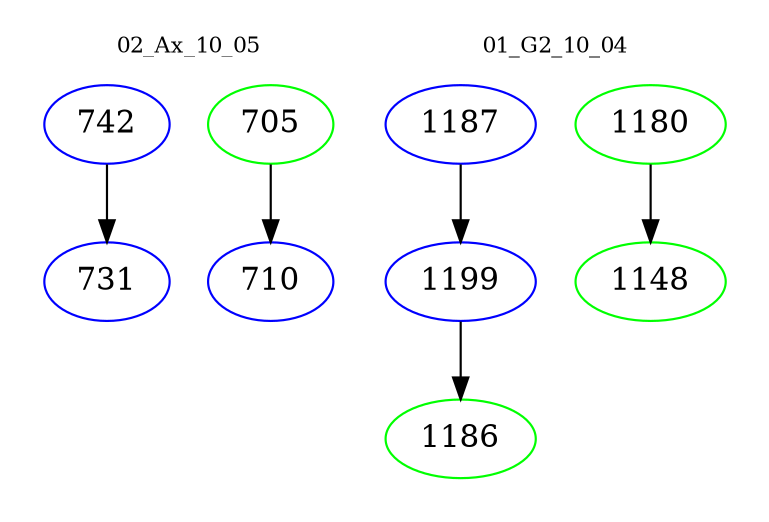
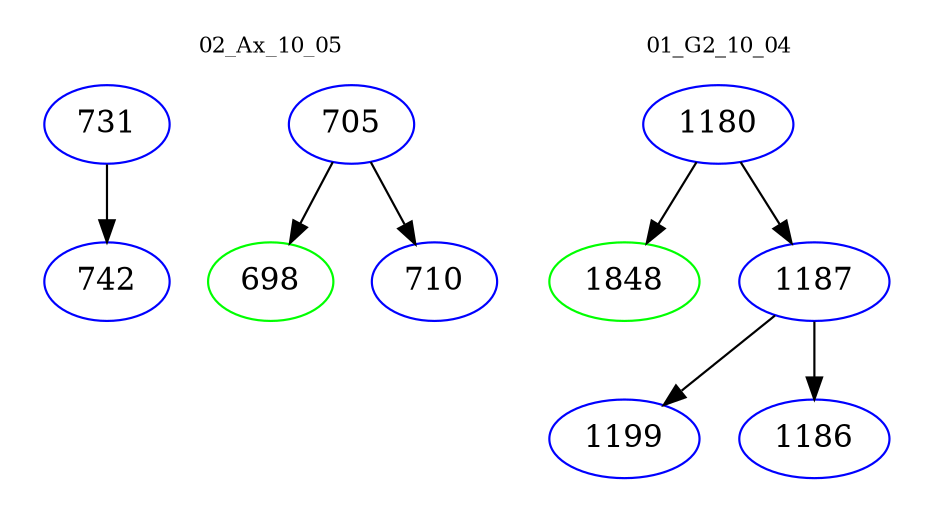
node "705": color green -> blue
node "1180": color green -> blue
edge "742" -> "731": reversed
edge "1180" -> "1187": added
node "698": added
node "1148": label "1148" -> "1848"
edge "1199" -> "1186": now "1187" -> "1186"
node "1186": color green -> blue
